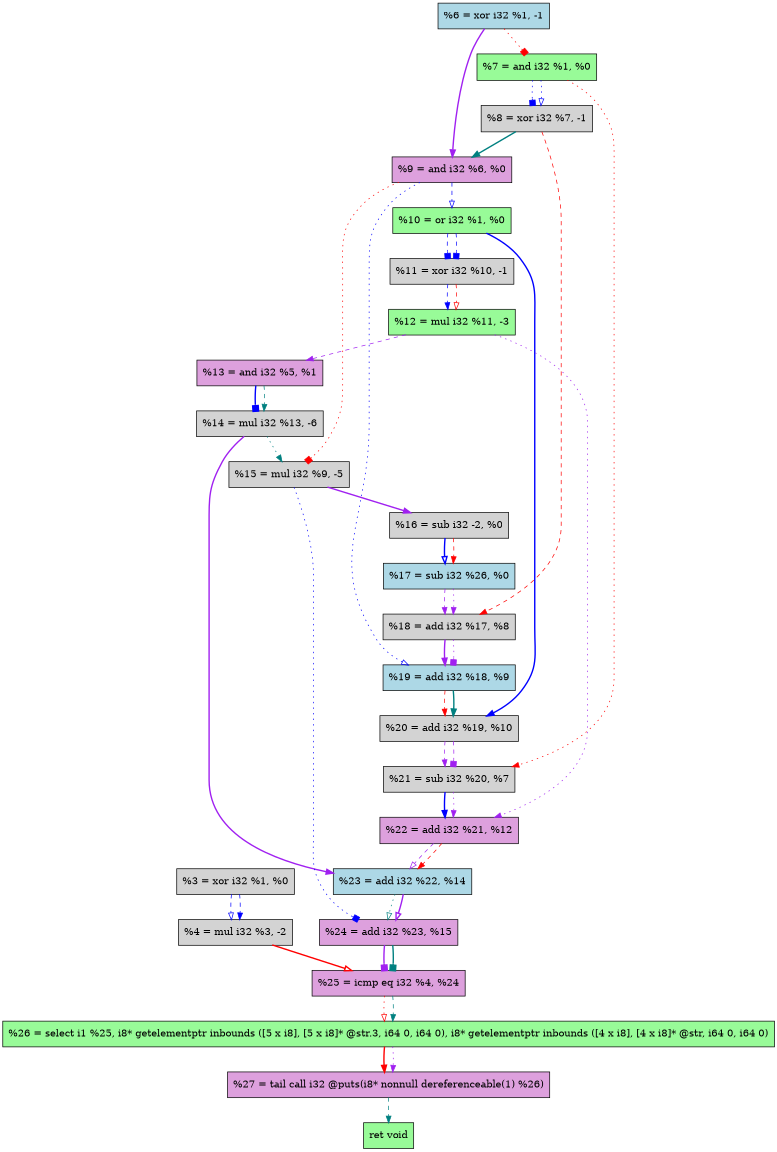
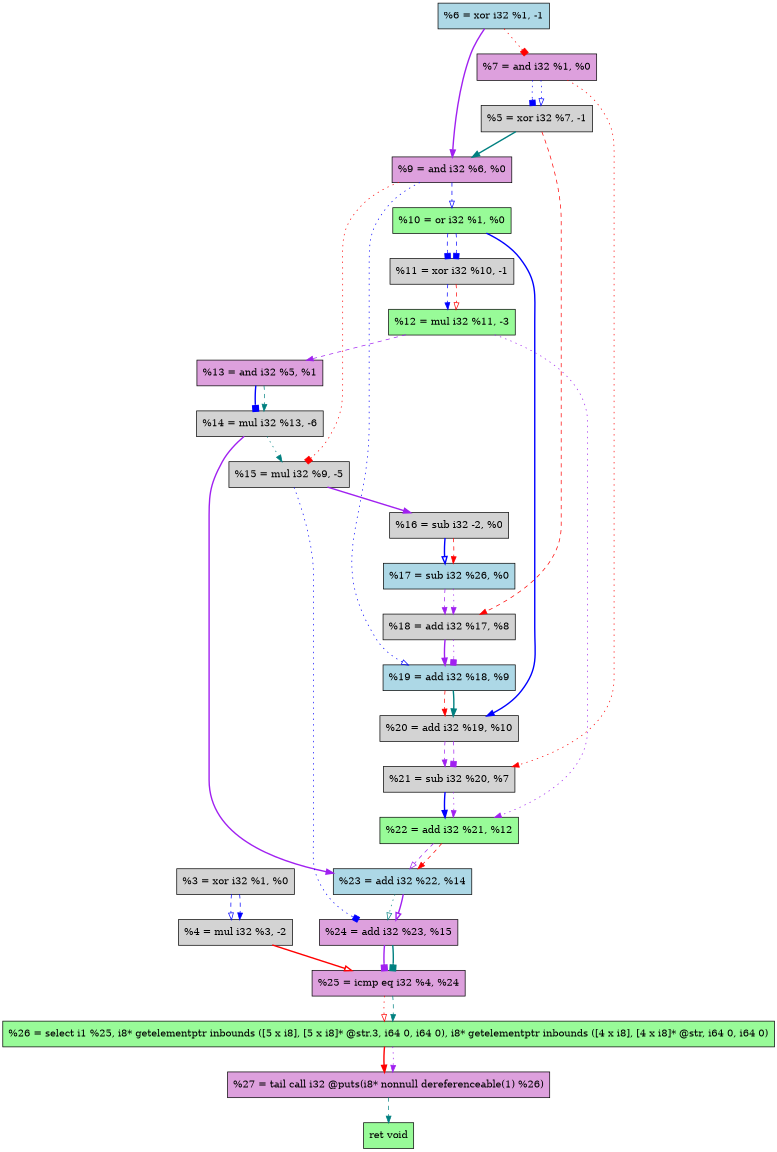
node "%7 = and i32 %1, %0": fillcolor palegreen -> plum
node "%8 = xor i32 %7, -1": label "%8 = xor i32 %7, -1" -> "%5 = xor i32 %7, -1"
node "%22 = add i32 %21, %12": fillcolor plum -> palegreen
